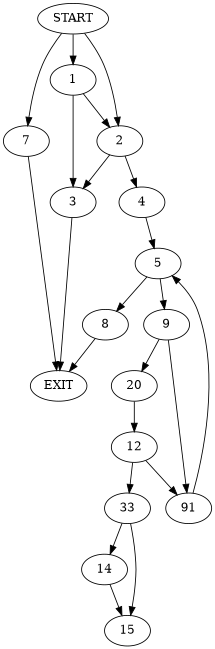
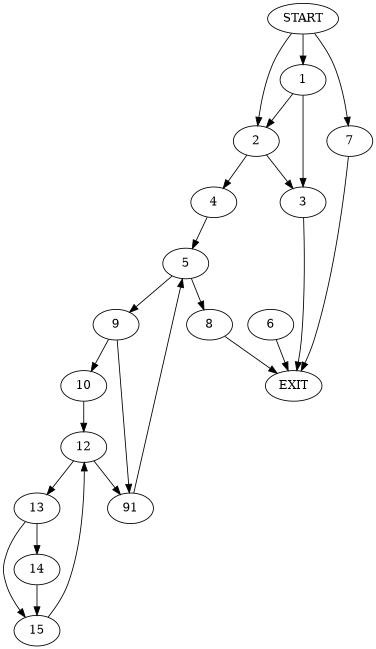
node "6": added
node "20": label "20" -> "10"
node "33": label "33" -> "13"
edge "15" -> "12": added
